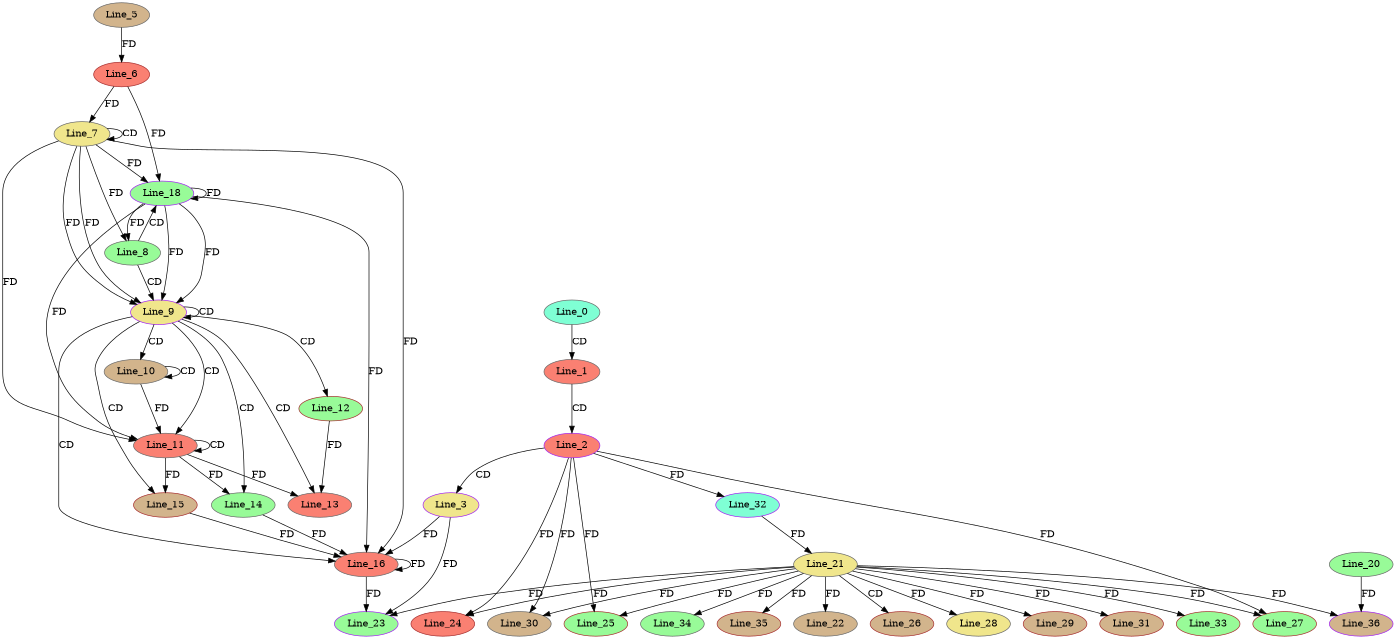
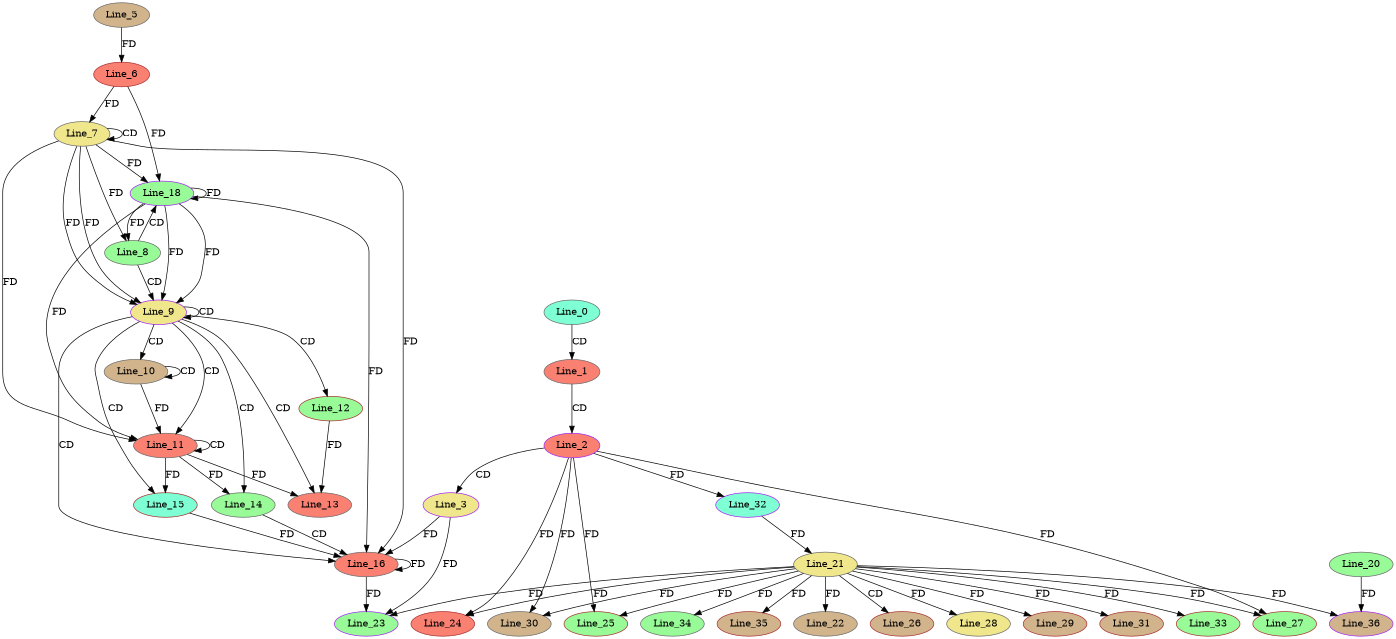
node "Line_15": fillcolor tan -> aquamarine
edge "Line_14" -> "Line_16": label "FD" -> "CD"
